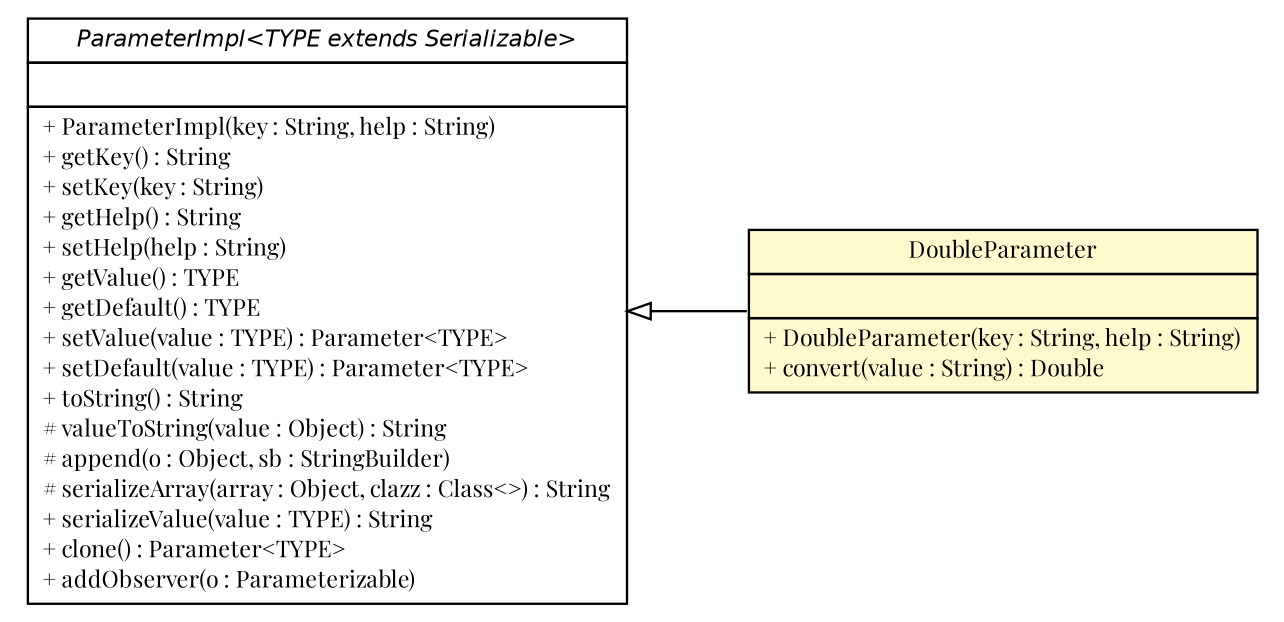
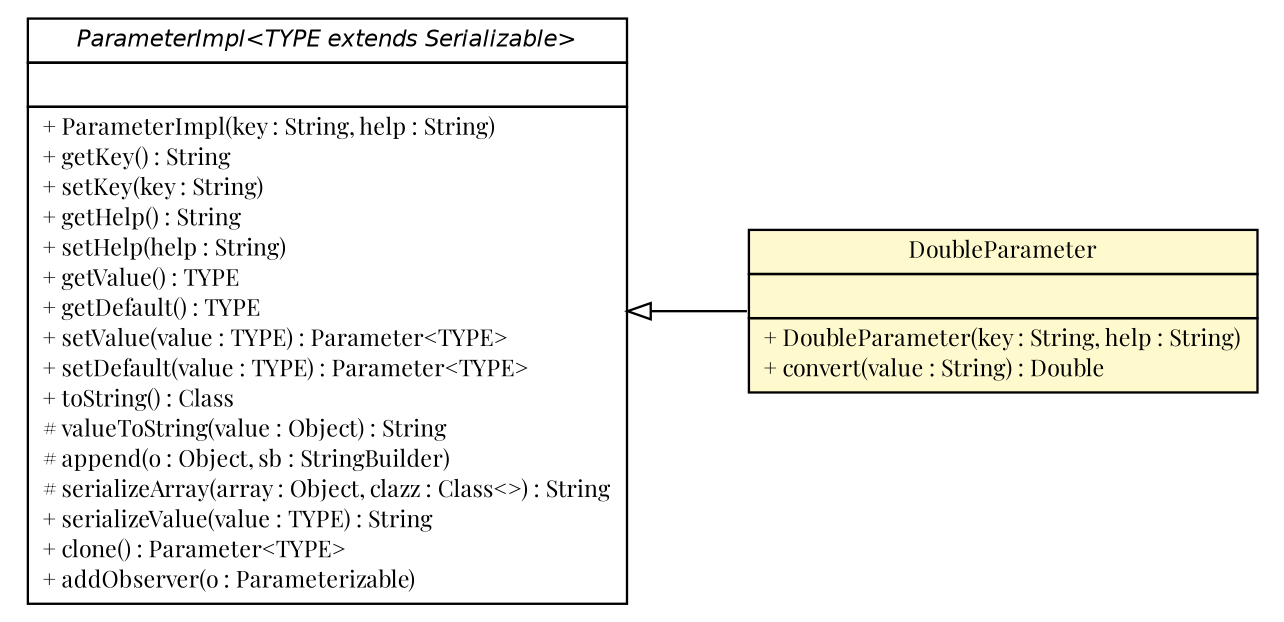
node "ParameterImpl<TYPE extends Serializable>": text "+ toString() : String" -> "+ toString() : Class"
